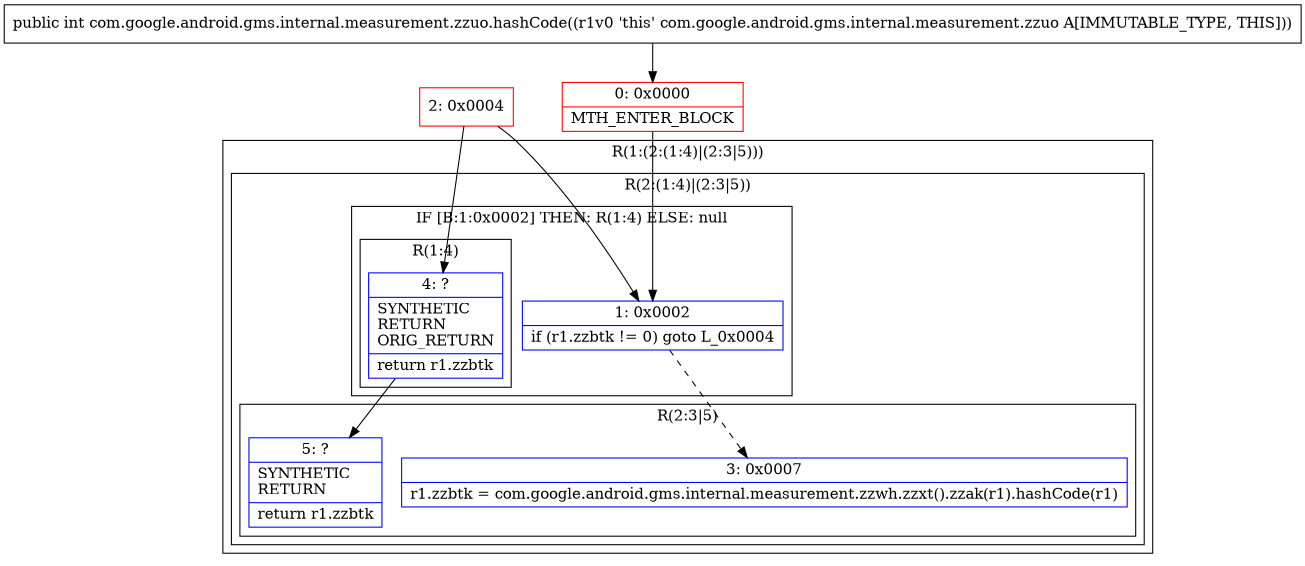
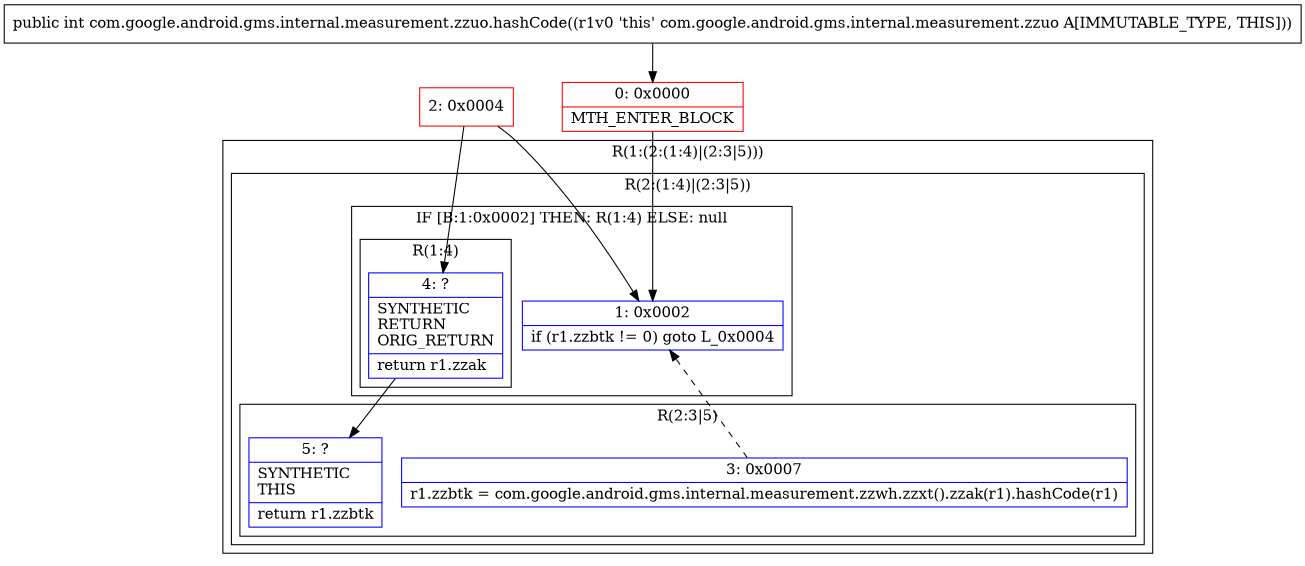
node "4: ?": text "return r1.zzbtk" -> "return r1.zzak"
edge "1: 0x0002" -> "3: 0x0007": reversed
node "5: ?": text "RETURN" -> "THIS"
